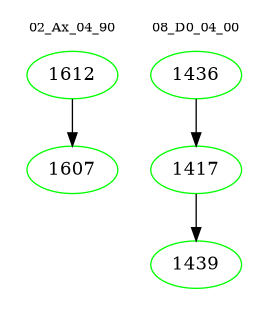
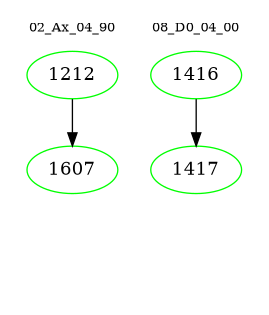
node "1612": label "1612" -> "1212"
node "1436": label "1436" -> "1416"
node "1439": removed
